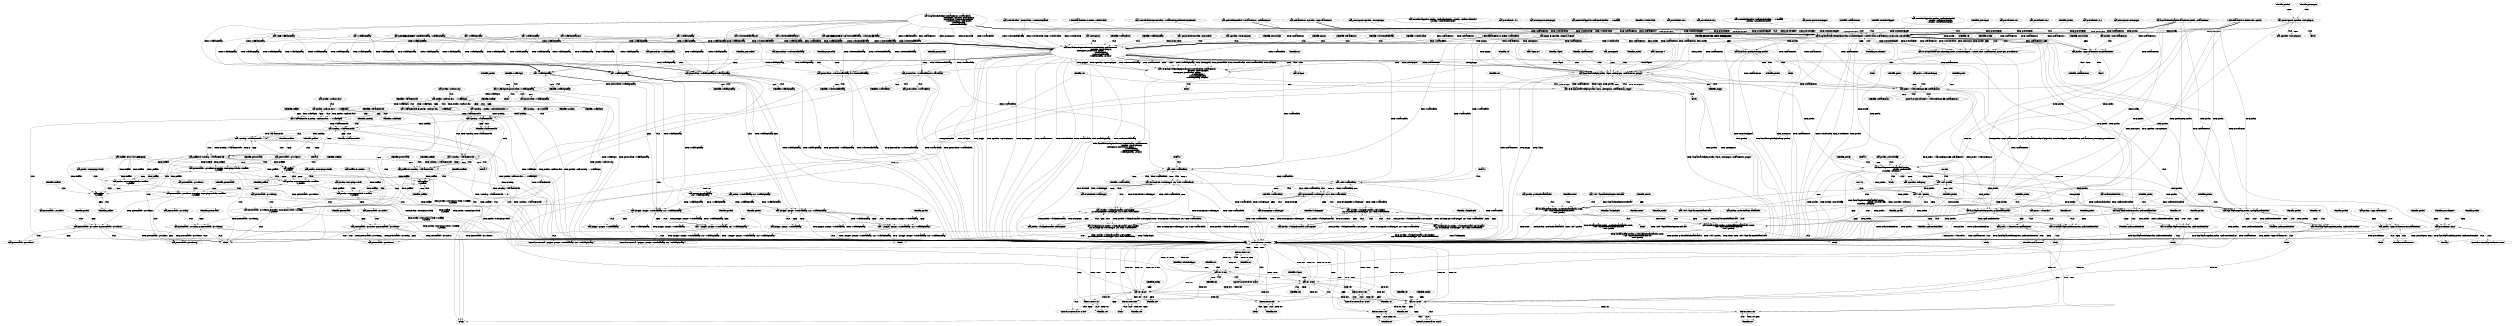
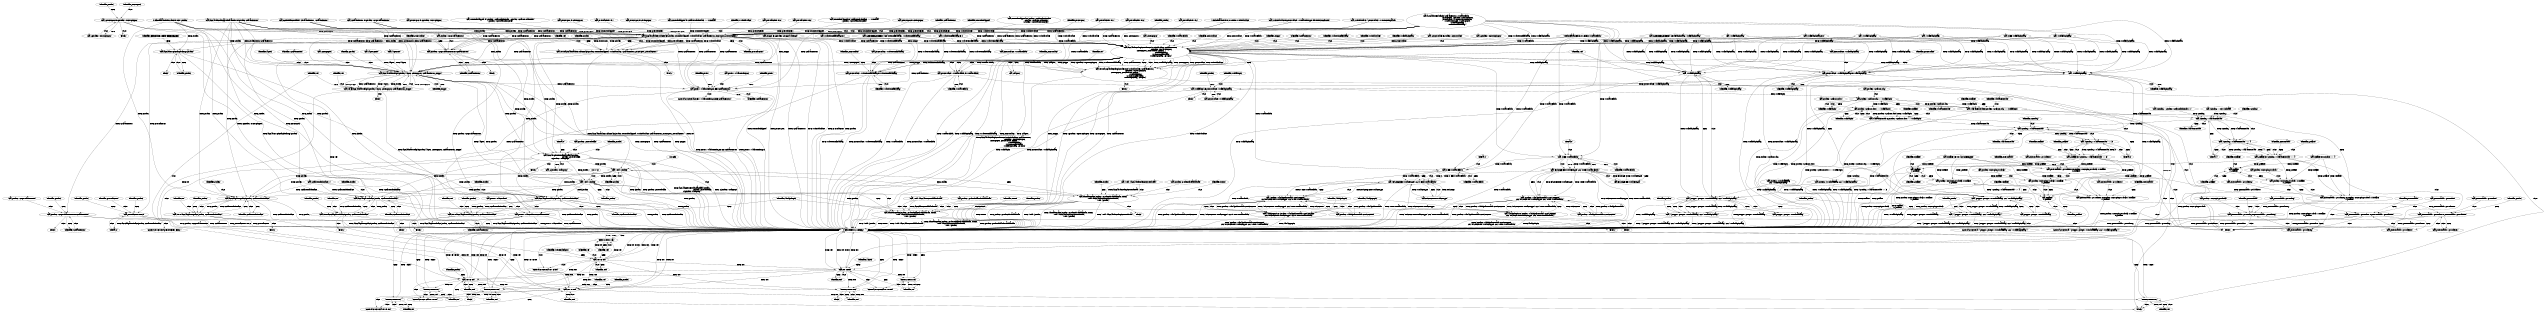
edge "(Call,ps_cur_slice->u1_nal_ref_idc = u1_nal_ref_idc)" -> "(Call,ps_cur_slice->u1_nal_ref_idc)": reversed
edge "(Call,ps_dec->s_cur_pic.pu1_buf3)" -> "(Call,ps_dec->s_cur_pic.pu1_buf3 + x_offset + y_offset)": now "(Call,ps_dec->s_cur_pic.pu1_buf3)" -> "(Call,ps_trns_addr->pu1_mb_y = ps_trns_addr->pu1_dest_y)"
edge "(Call,ps_dec->s_cur_pic.pu1_buf3 + x_offset + y_offset)" -> "(Call,ps_dec->s_cur_pic.pu1_buf1 + x_offset + y_offset)": now "(Call,y_offset = (u2_mb_y * u4_frame_stride) << 4)" -> "(Call,ps_dec->s_cur_pic.pu1_buf1 + x_offset + y_offset)"
node "(Call,ih264d_parse_pslice(ps_dec, u2_display_mb_in_slice))": label "(Call,ih264d_parse_pslice(ps_dec, u2_display_mb_in_slice))" -> "(Call,ih264d_parse_pslice(ps_dec, u2_first_mb_in_slice))"
edge "(Call,(u2_mb_y * u4_frame_stride) << 3)" -> "(MethodReturn,WORD32)": removed, label "DDG: u2_mb_y * u4_frame_stride"
